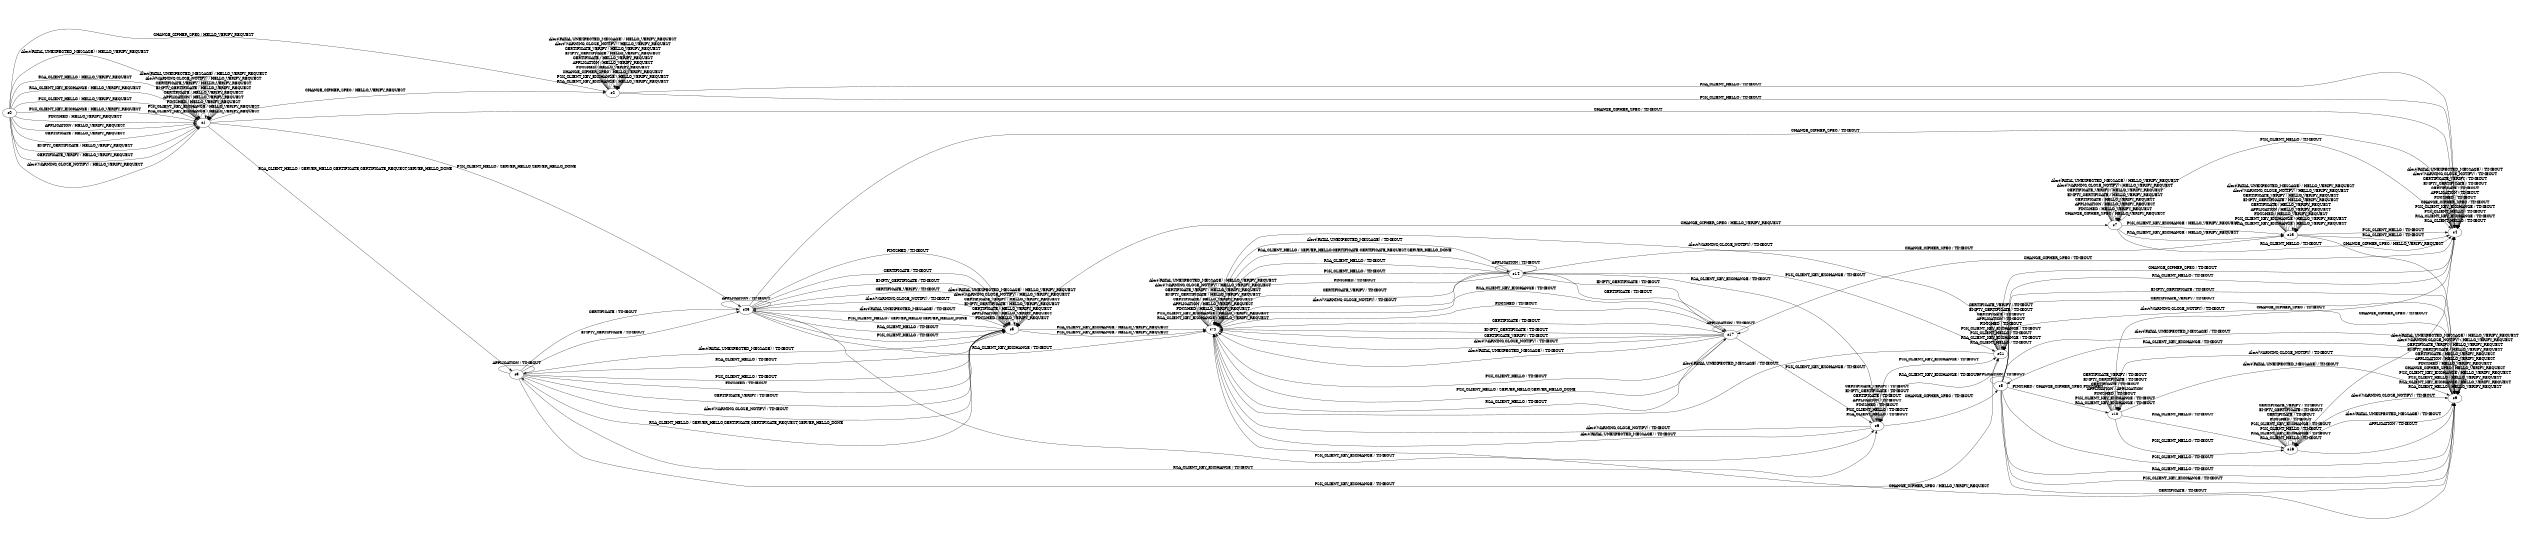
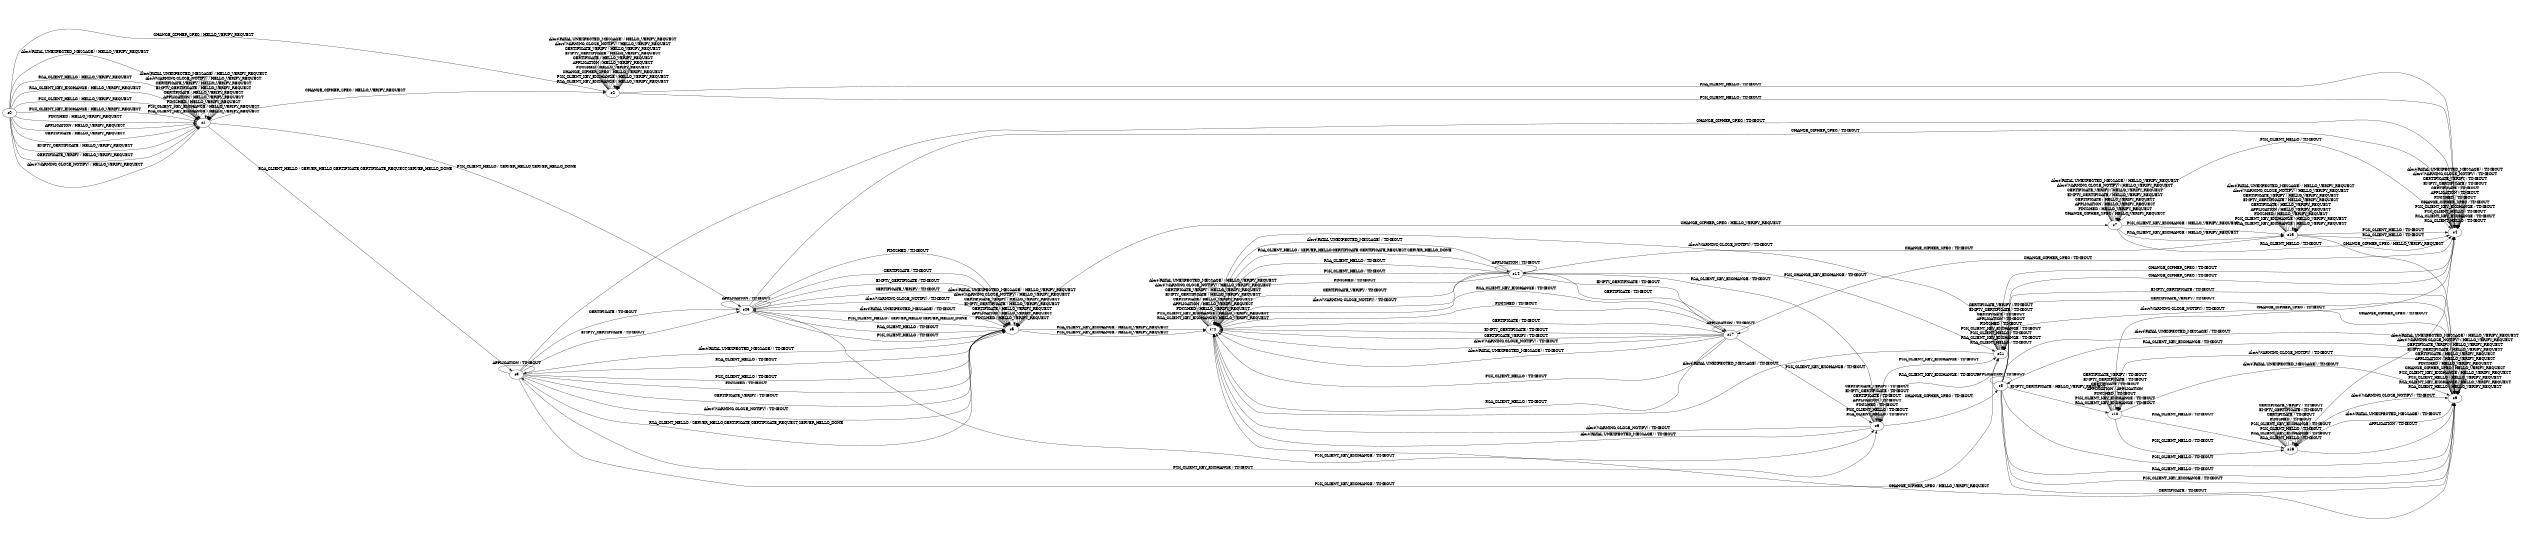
edge "s1" -> "s4": now "s3" -> "s4"
edge "s14" -> "s21": label "PSK_CLIENT_KEY_EXCHANGE / TIMEOUT" -> "PSK_CHANGE_KEY_EXCHANGE / TIMEOUT"
edge "s8" -> "s4": label "RSA_CLIENT_HELLO / TIMEOUT" -> "CHANGE_CIPHER_SPEC / TIMEOUT"
edge "s45" -> "s72": removed, label "RSA_CLIENT_KEY_EXCHANGE / TIMEOUT"
edge "s8" -> "s10": label "FINISHED / CHANGE_CIPHER_SPEC,FINISHED" -> "EMPTY_CERTIFICATE / HELLO_VERIFY_REQUEST"
edge "s72" -> "s17": removed, label "PSK_CLIENT_HELLO / SERVER_HELLO,SERVER_HELLO_DONE"
edge "s3" -> "s6": label "RSA_CLIENT_KEY_EXCHANGE / TIMEOUT" -> "PSK_CLIENT_KEY_EXCHANGE / TIMEOUT"
